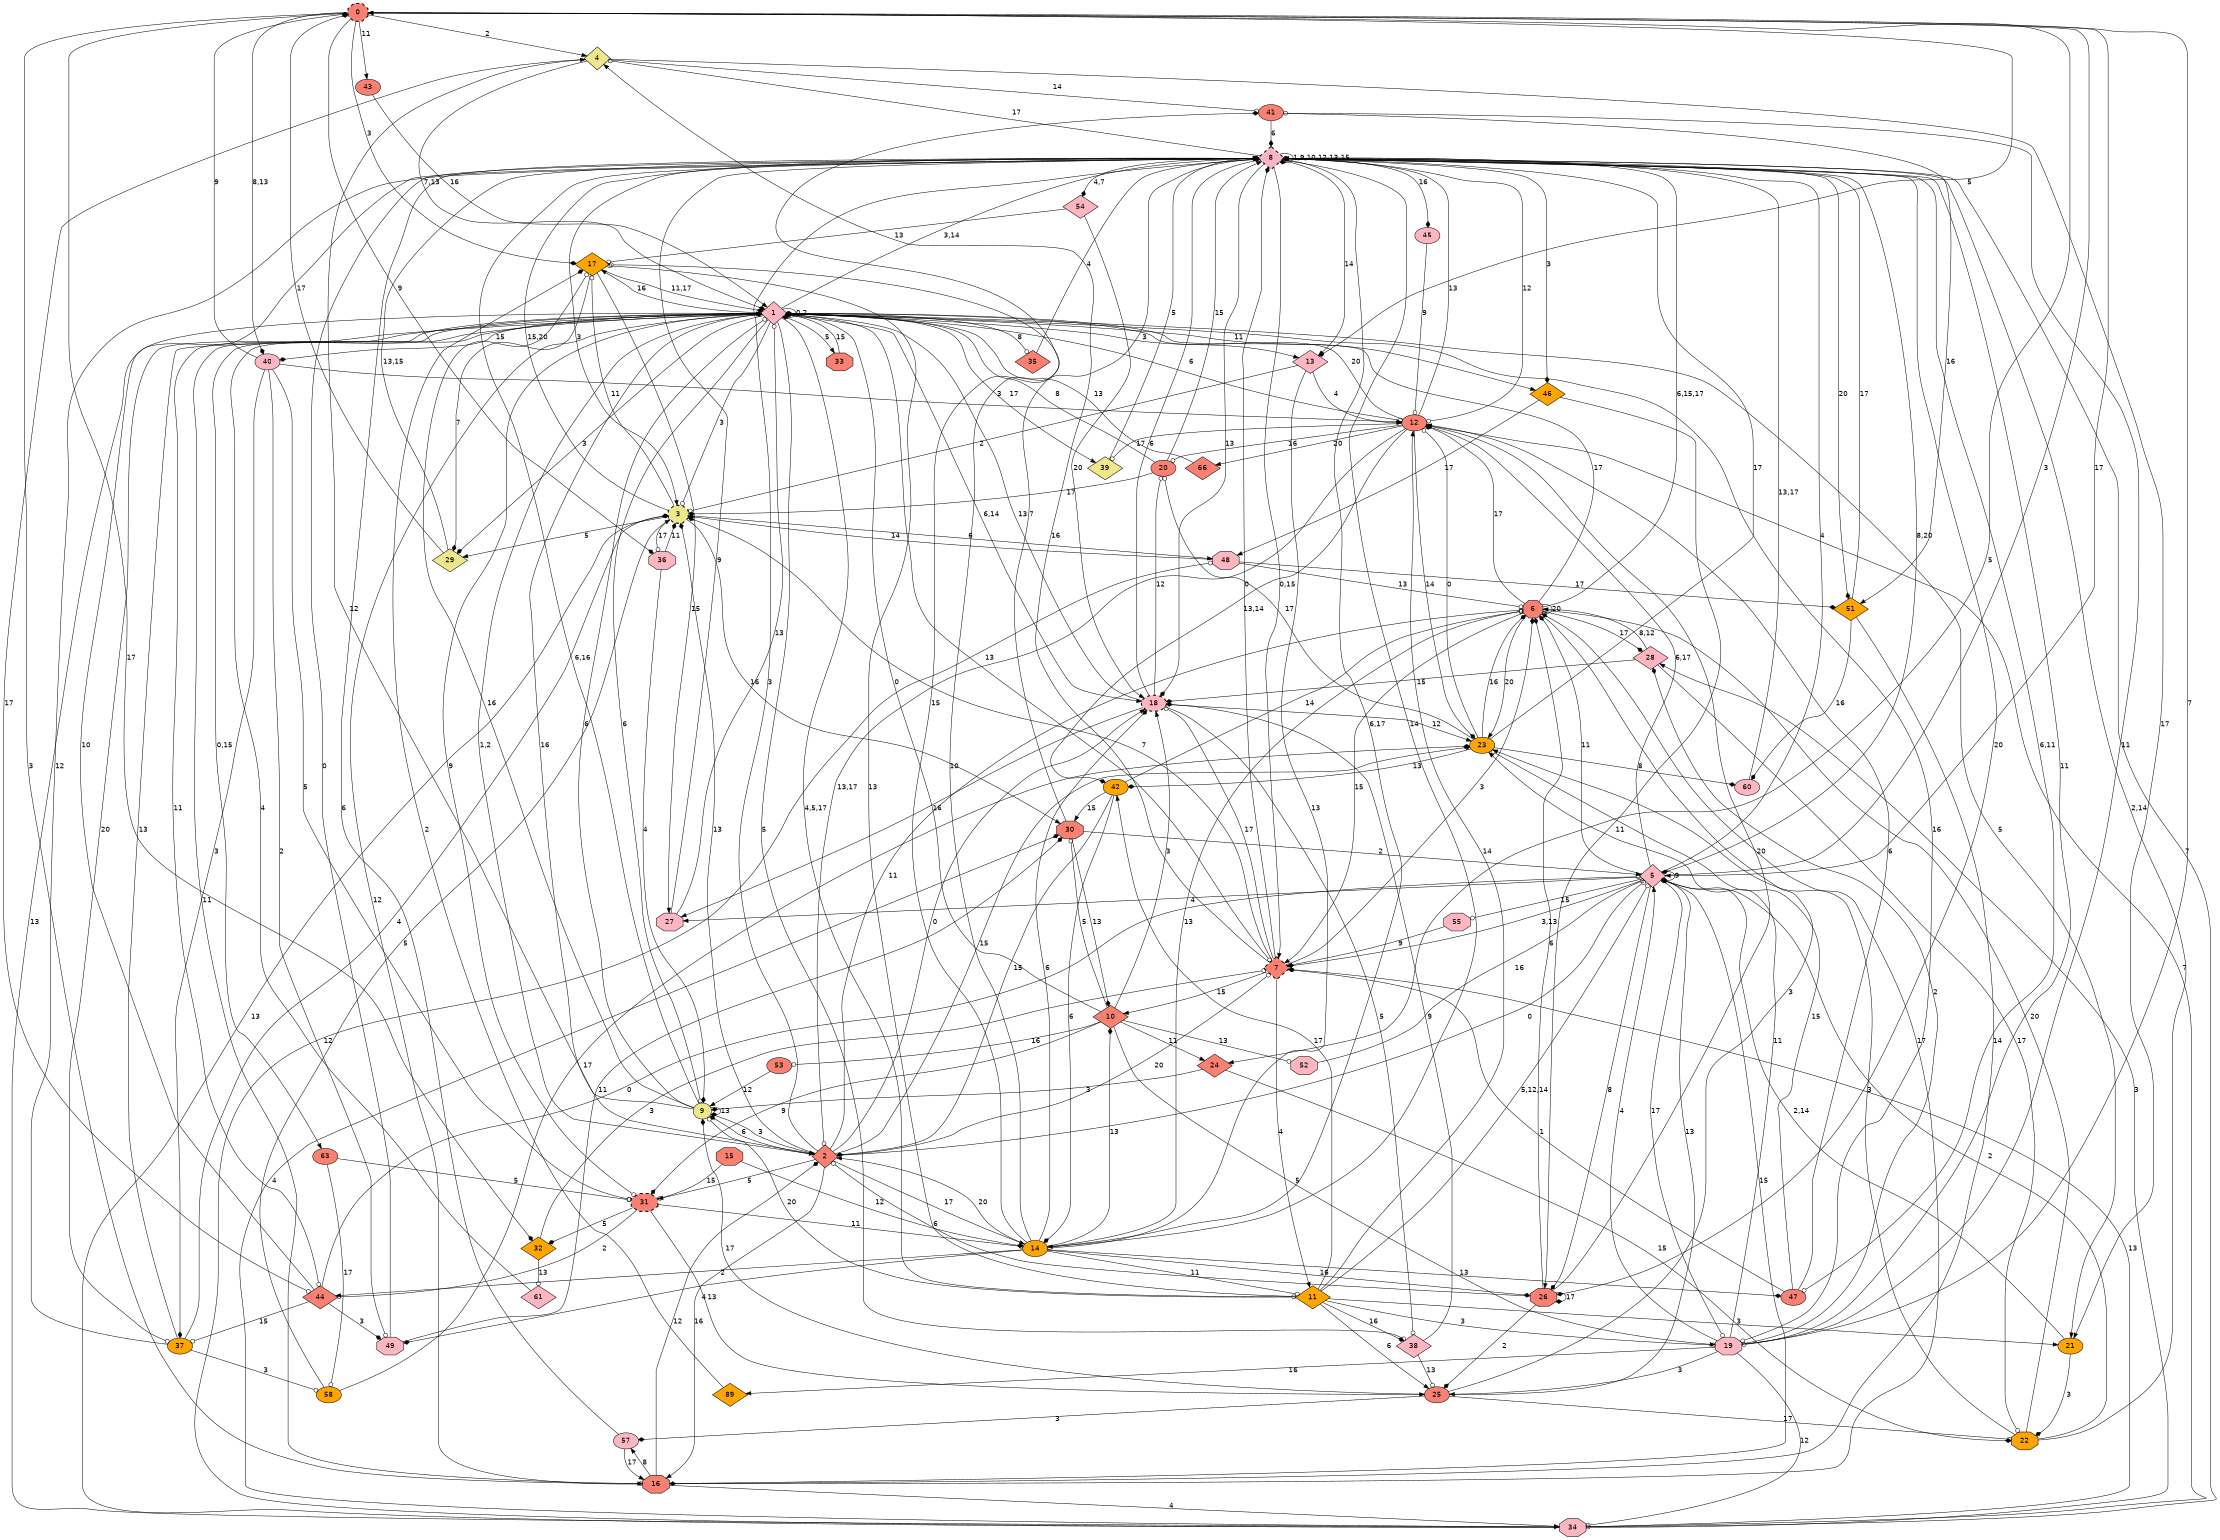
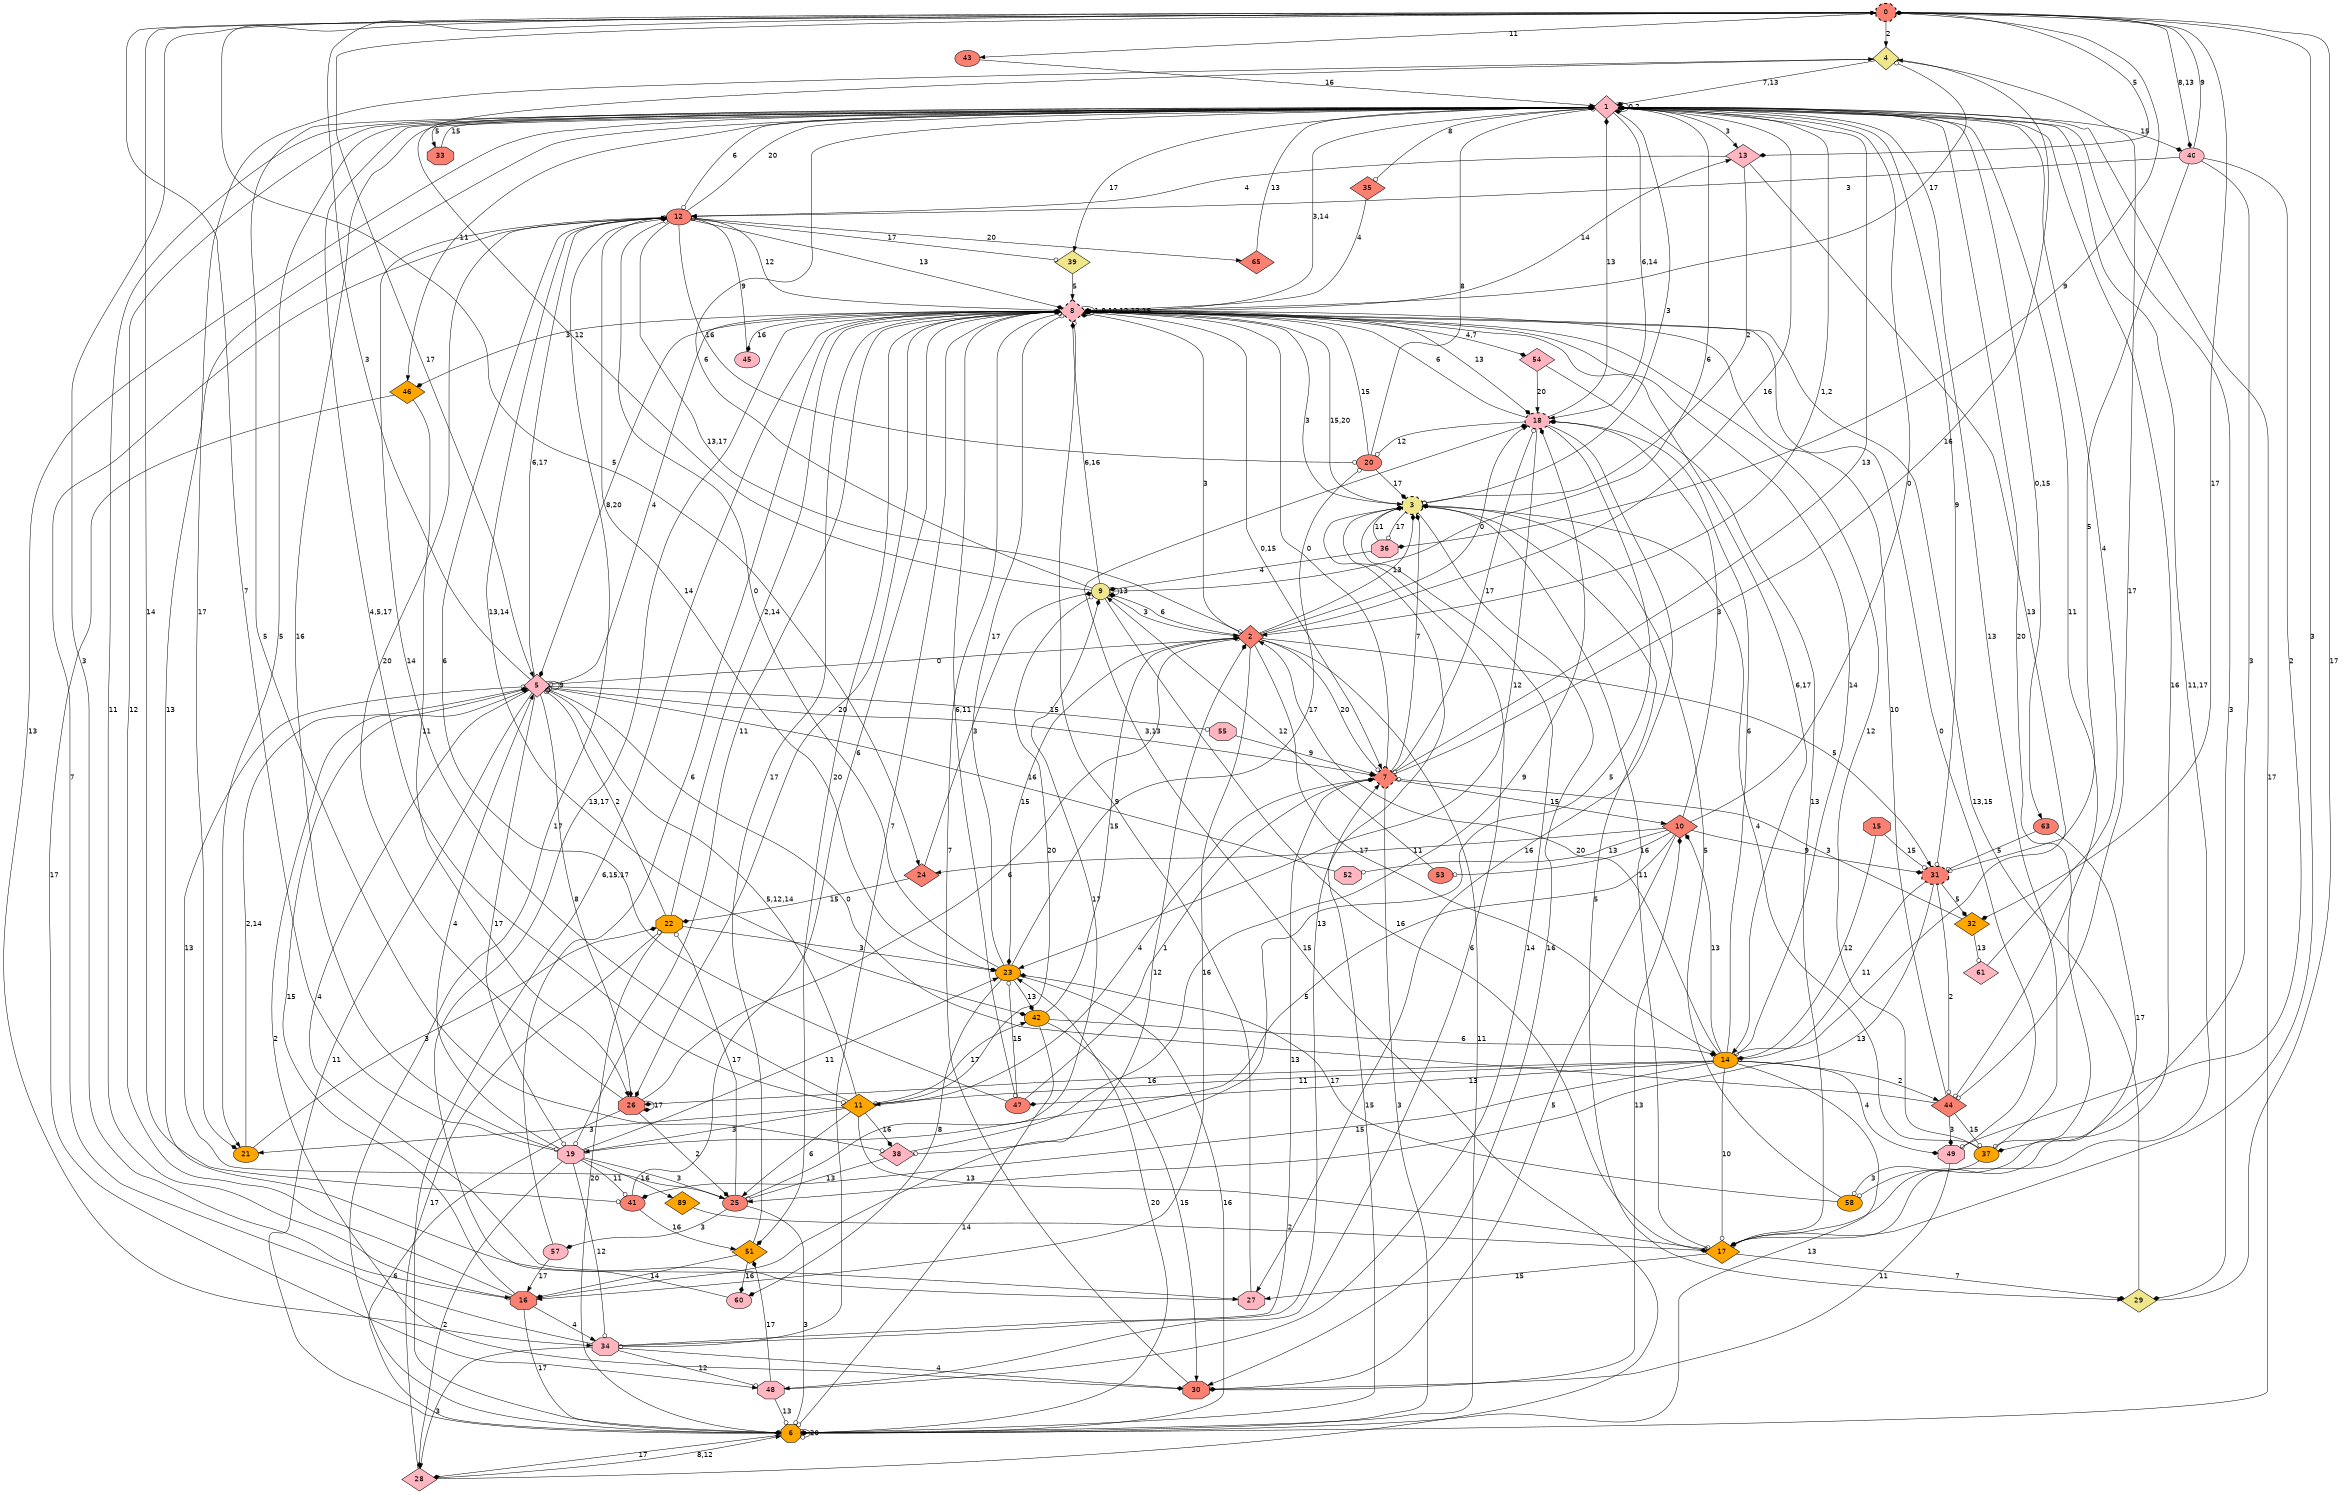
edge "4" -> "41": now "0" -> "41"
edge "4" -> "21": arrowhead normal -> diamond
node "66": label "66" -> "65"
node "6": fillcolor salmon -> orange
edge "16" -> "57": removed, label "8"
